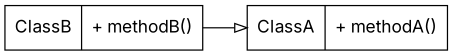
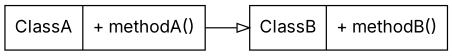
edge "ClassB" -> "ClassA": reversed
